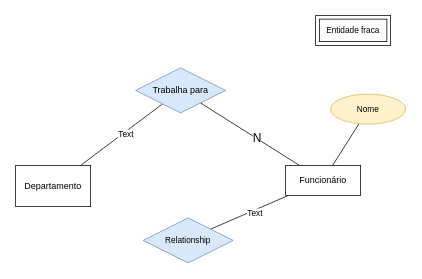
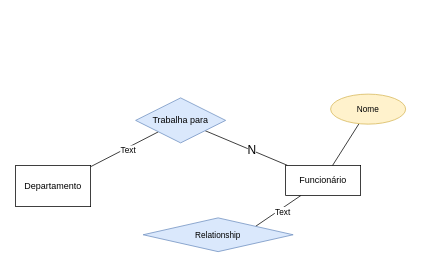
node "Entidade fraca": removed
node "Trabalha para": moved (180, 90) -> (180, 120)
node "Relationship": size 90x45 -> 150x34
